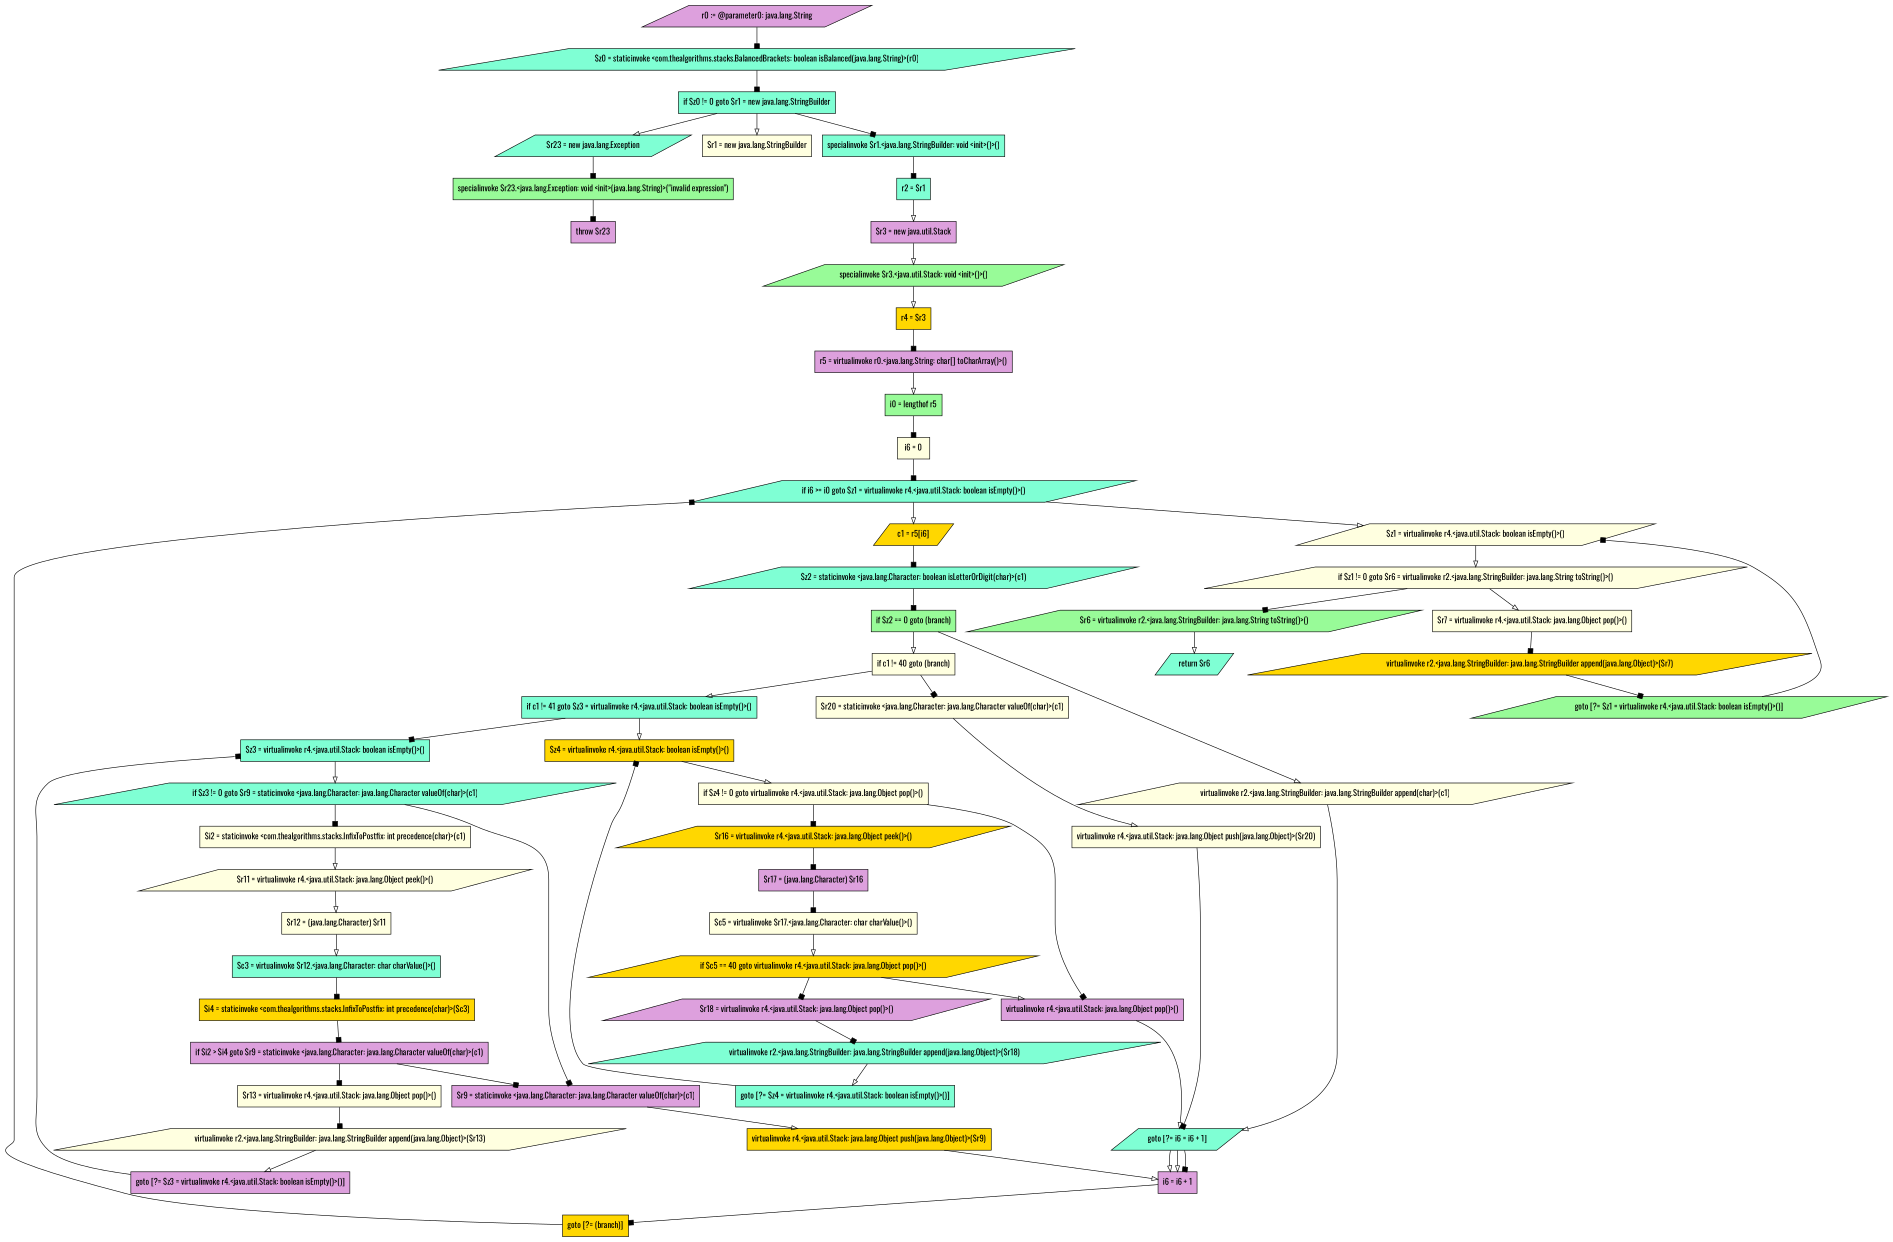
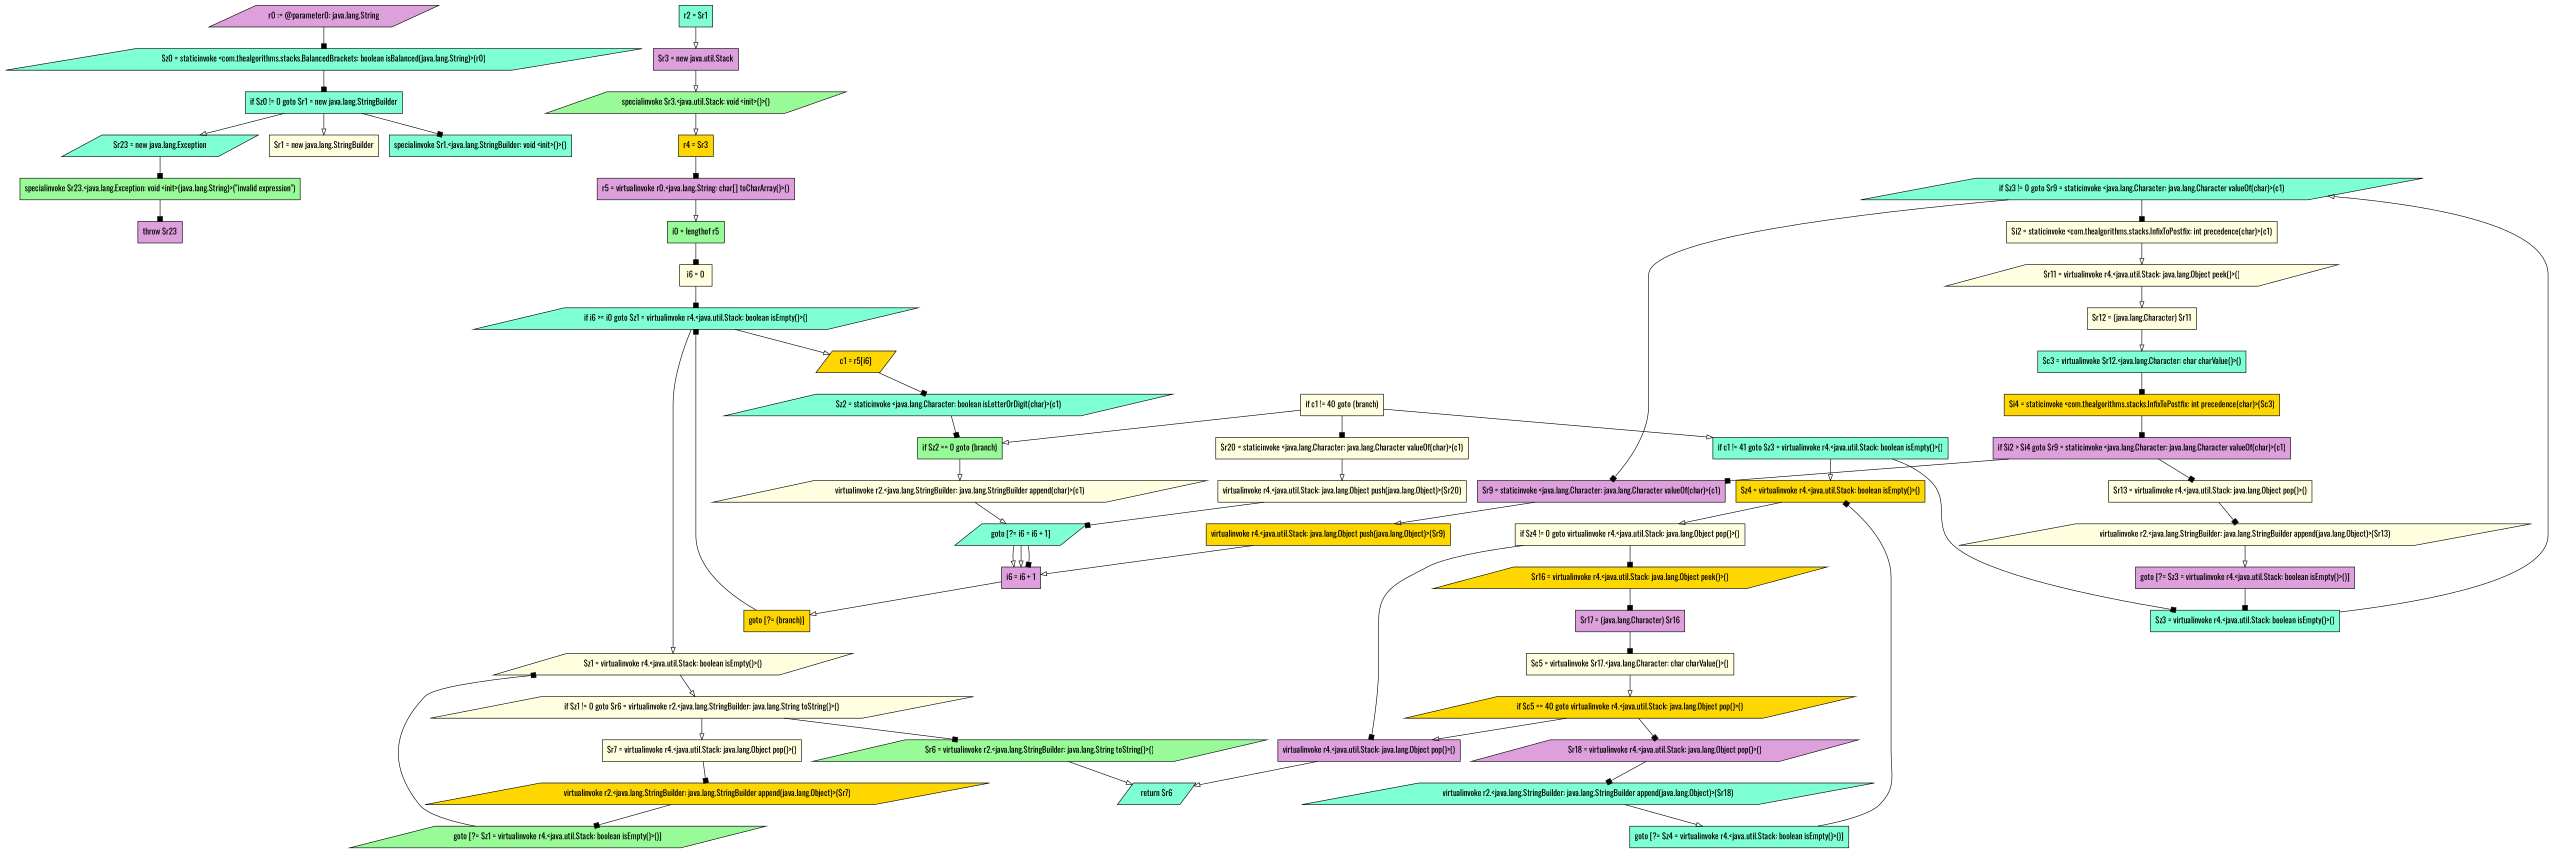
edge "specialinvoke $r1.<java.lang.StringBuilder: void <init>()>()" -> "r2 = $r1": removed
edge "if $z2 == 0 goto (branch)" -> "if c1 != 40 goto (branch)": reversed
edge "virtualinvoke r4.<java.util.Stack: java.lang.Object pop()>()" -> "goto [?= i6 = i6 + 1]": now "virtualinvoke r4.<java.util.Stack: java.lang.Object pop()>()" -> "return $r6"
edge "i6 = i6 + 1" -> "goto [?= (branch)]": arrowhead box -> onormal
